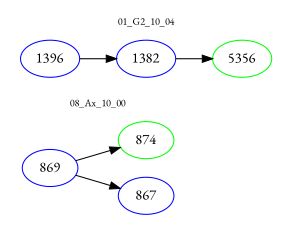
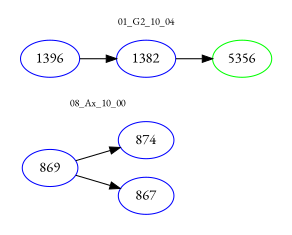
node "874": color green -> blue
